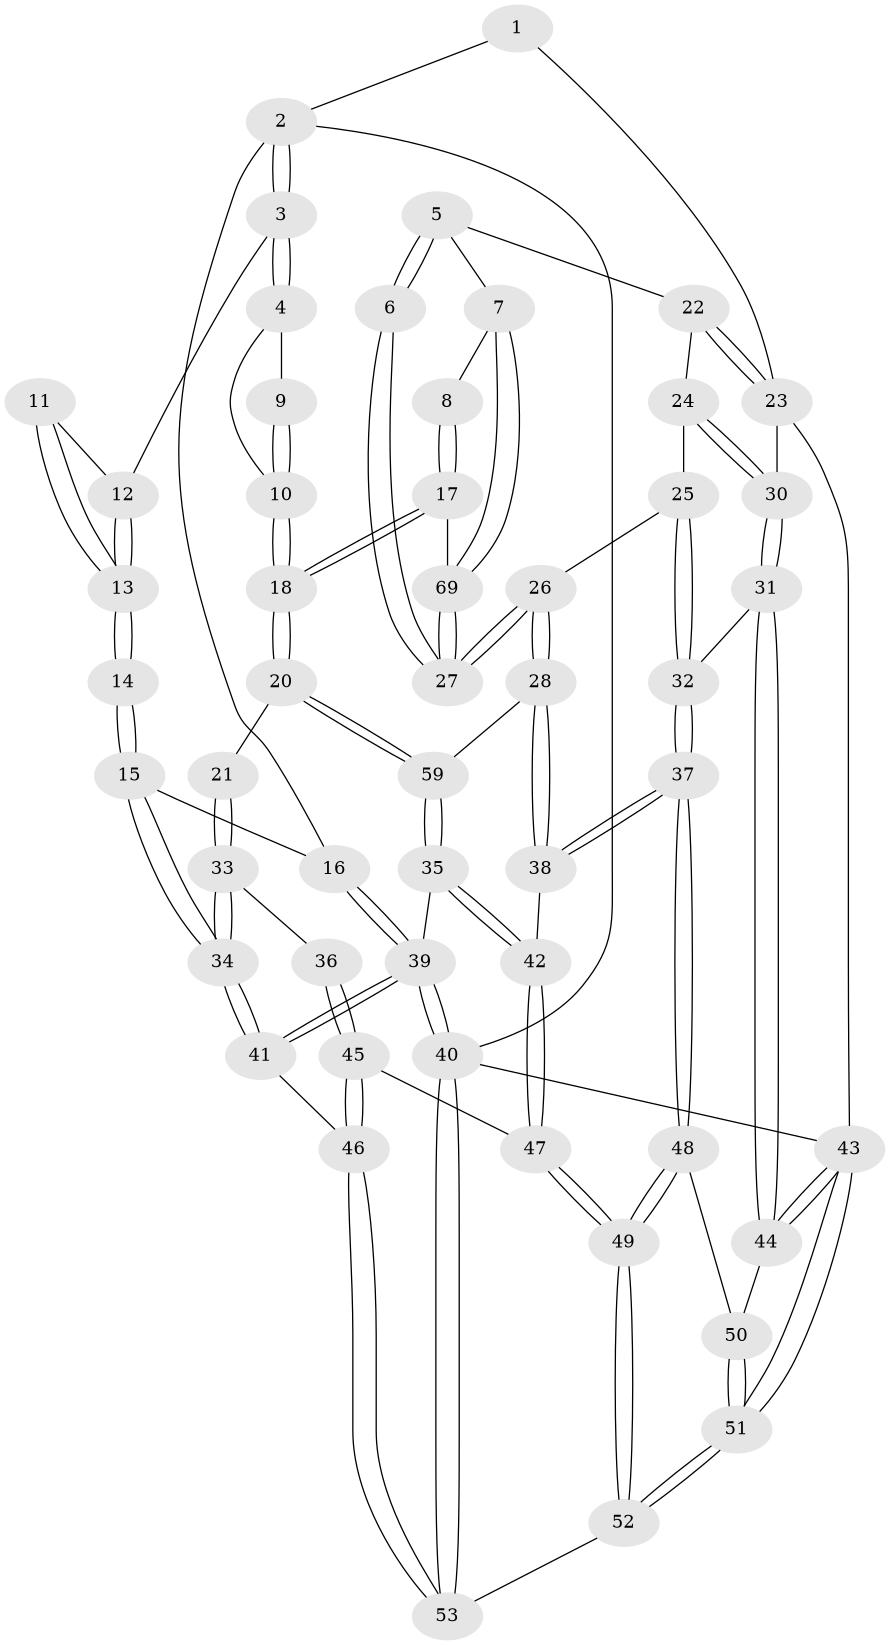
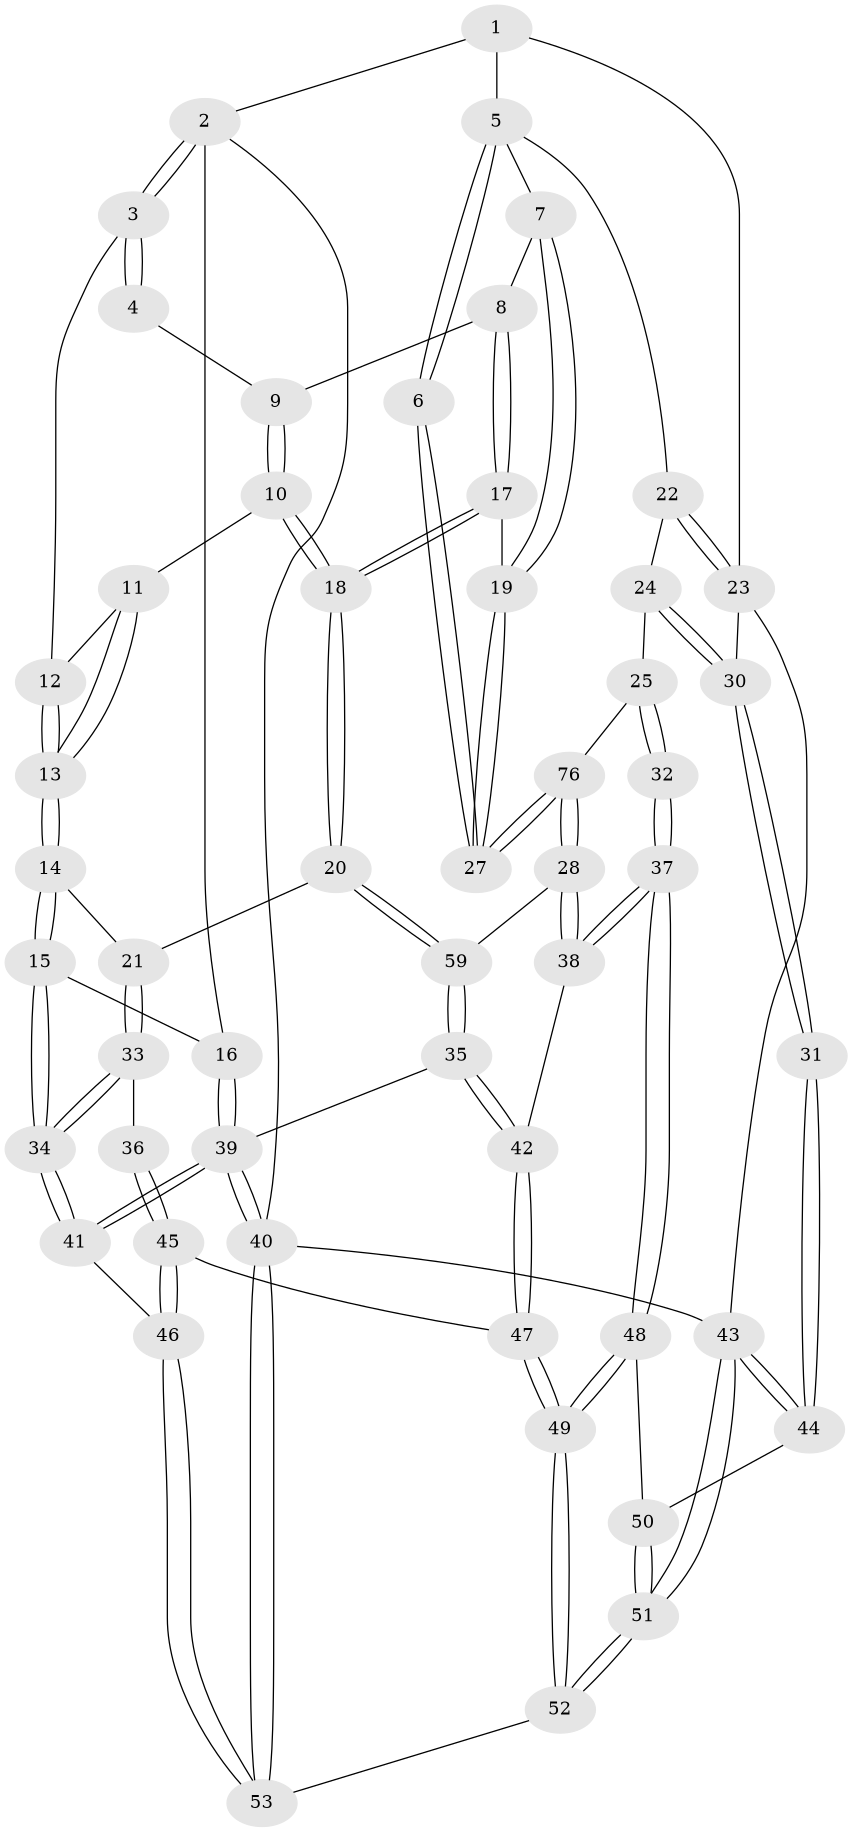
edge "1" -- "5": added
edge "8" -- "9": added
edge "4" -- "10": now "11" -- "10"
node "69": label "69" -> "19"
node "26": label "26" -> "76"
edge "31" -- "32": removed
edge "14" -- "21": added
